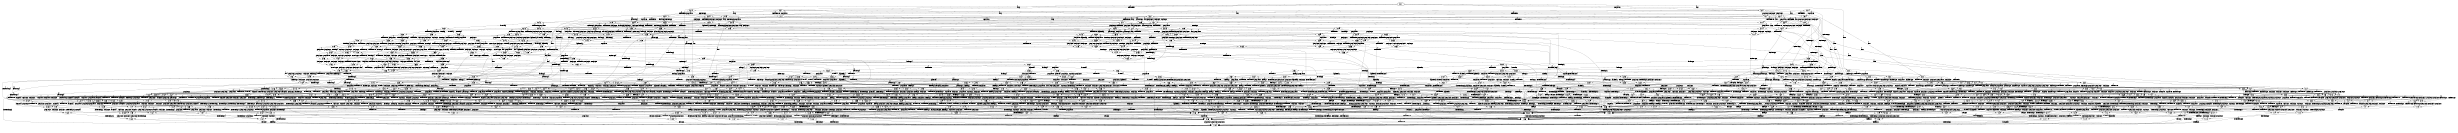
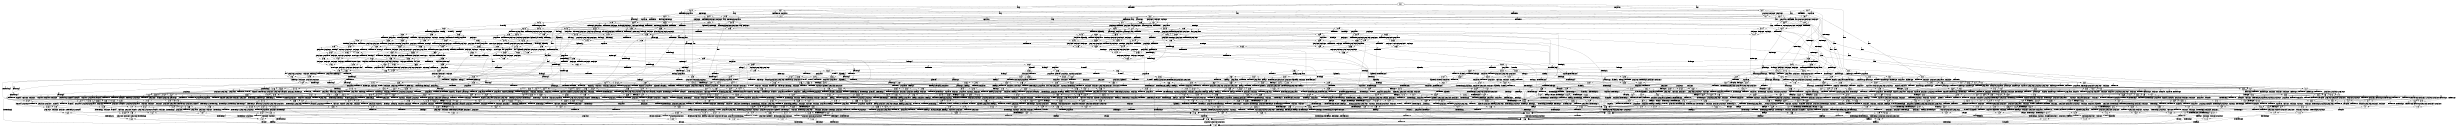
node "(2,1,14)": removed
edge "(2,1,16)" -> "(2,1,22)": label "highLevel_2" -> "levelMsg_2"
edge "(2,2,60)" -> "(2,2,64)": added, label "startCmd_4"
edge "(3,3,28)" -> "(3,1,28)": removed, label "methaneLower"
edge "(3,2,39)" -> "(3,2,68)": removed, label "isNotReady_0"
edge "(2,1,3)" -> "(3,1,36)": now "(2,1,3)" -> "(2,1,6)"
